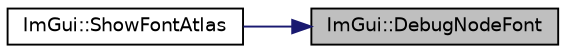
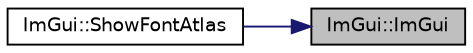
node "ImGui::DebugNodeFont": label "ImGui::DebugNodeFont" -> "ImGui::ImGui"
